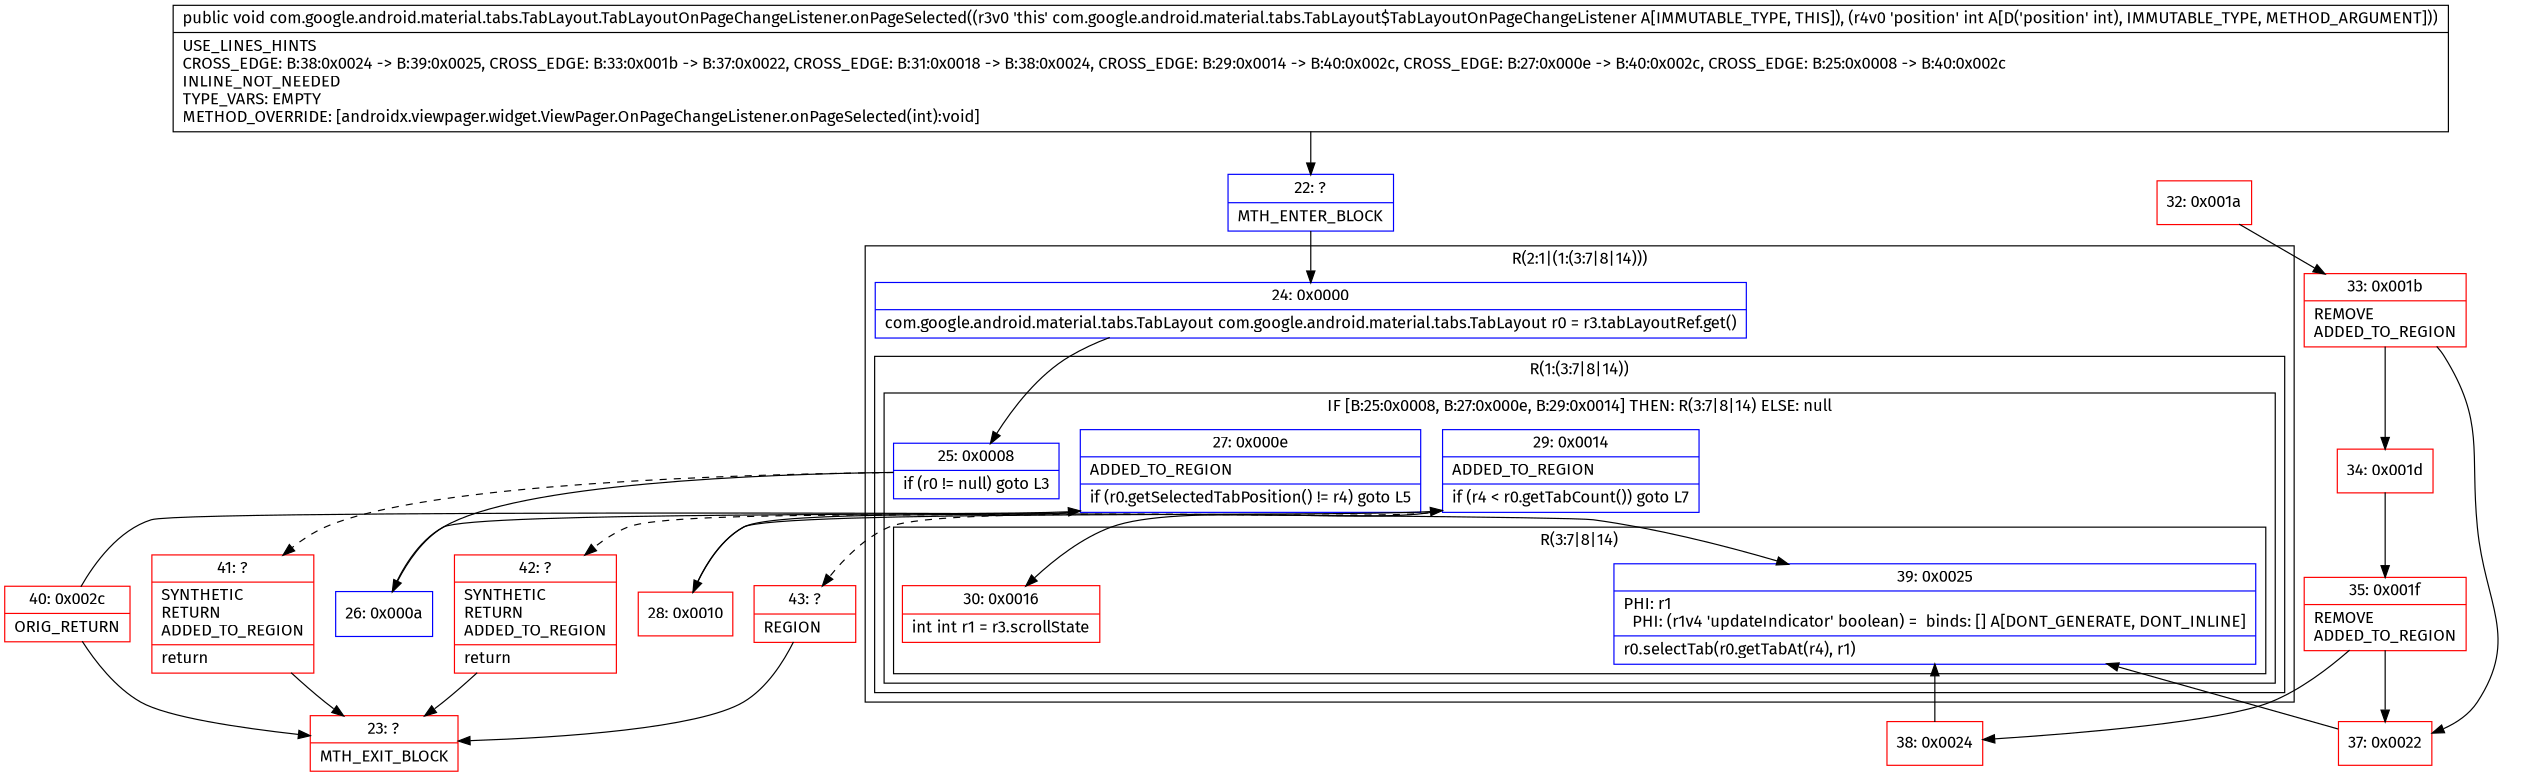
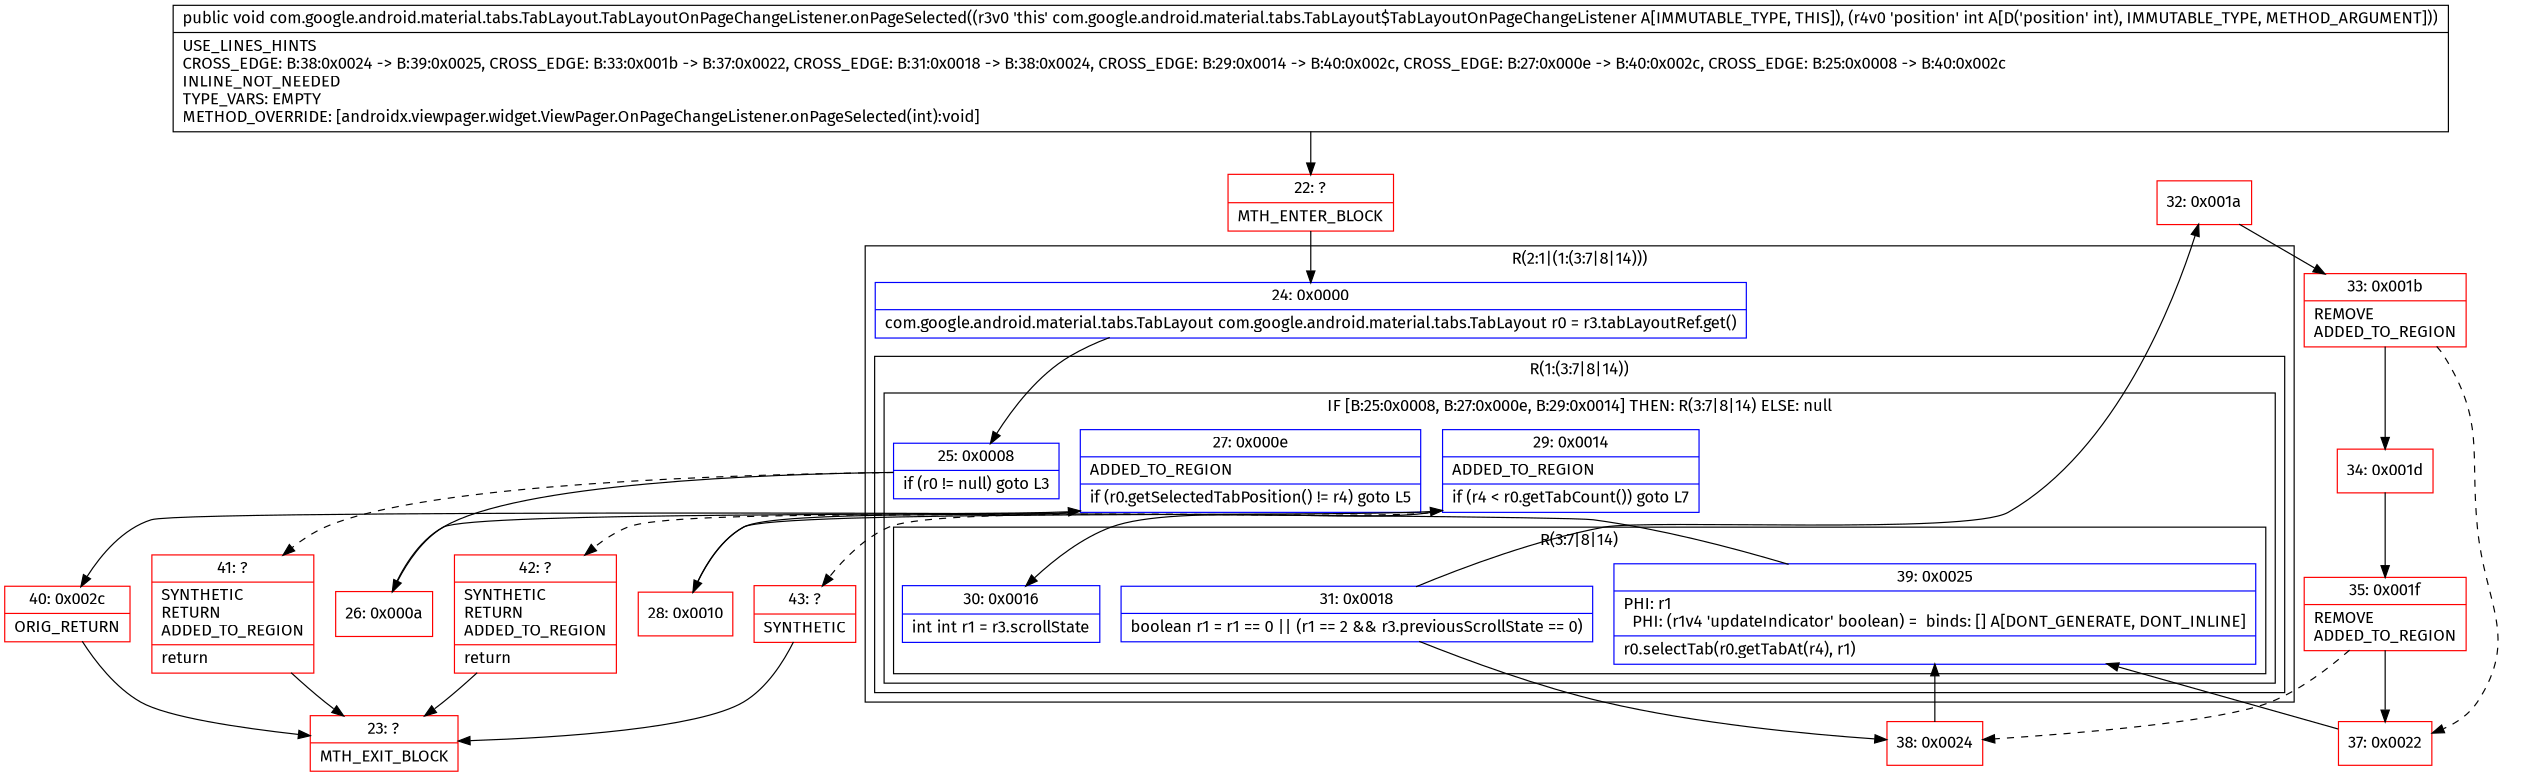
node "22: ?": color blue -> red
edge "40: 0x002c" -> "39: 0x0025": reversed
edge "33: 0x001b" -> "37: 0x0022": style solid -> dashed
node "26: 0x000a": color blue -> red
node "30: 0x0016": color red -> blue
node "31: 0x0018": added
node "43: ?": text "REGION" -> "SYNTHETIC"
edge "35: 0x001f" -> "38: 0x0024": style solid -> dashed
